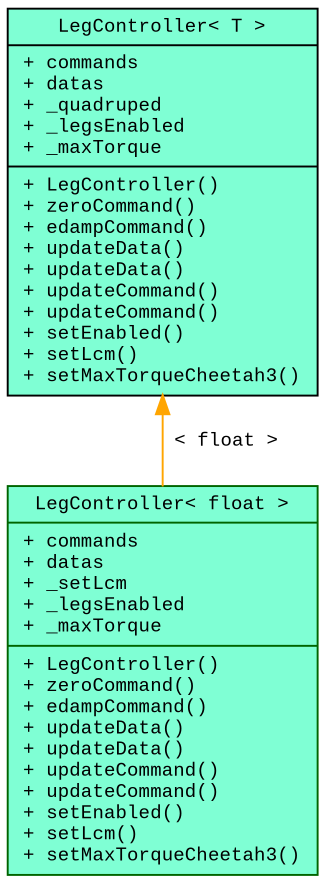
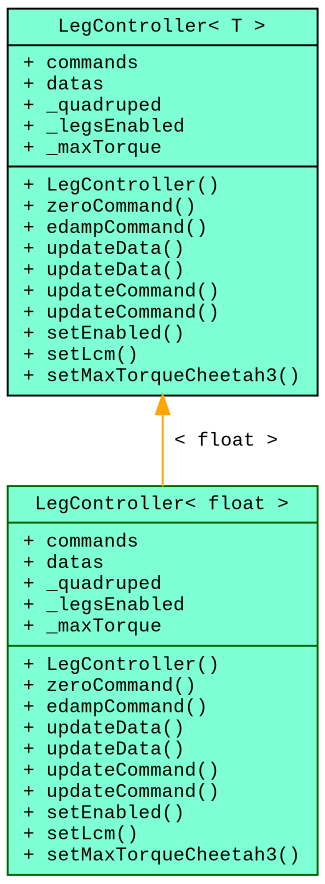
node "LegController< float >": text "+ _setLcm" -> "+ _quadruped"
